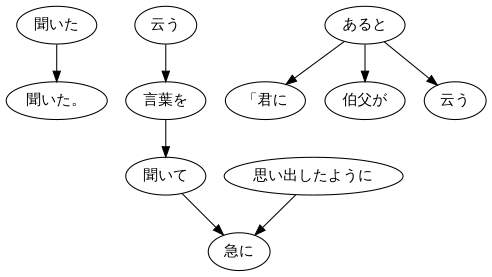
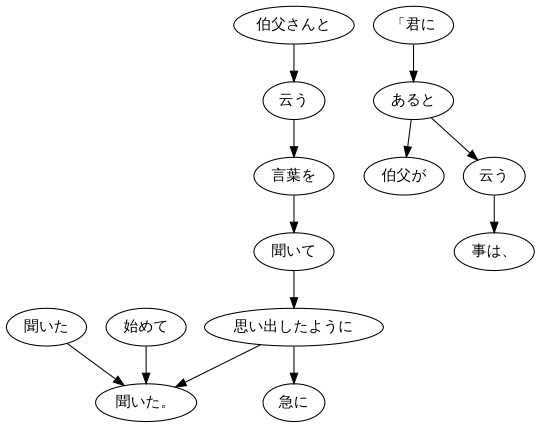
node "伯父さんと": added
edge "あると" -> "「君に": reversed
edge "聞いて" -> "急に": now "聞いて" -> "思い出したように"
node "事は、": added
node "始めて": added
edge "思い出したように" -> "聞いた。": added
